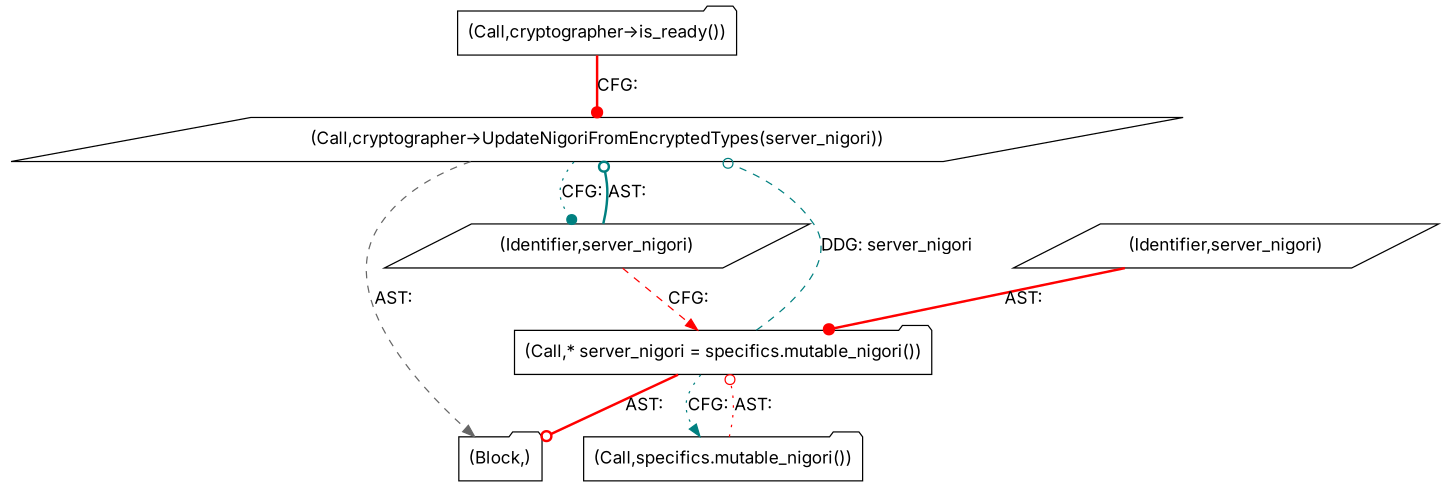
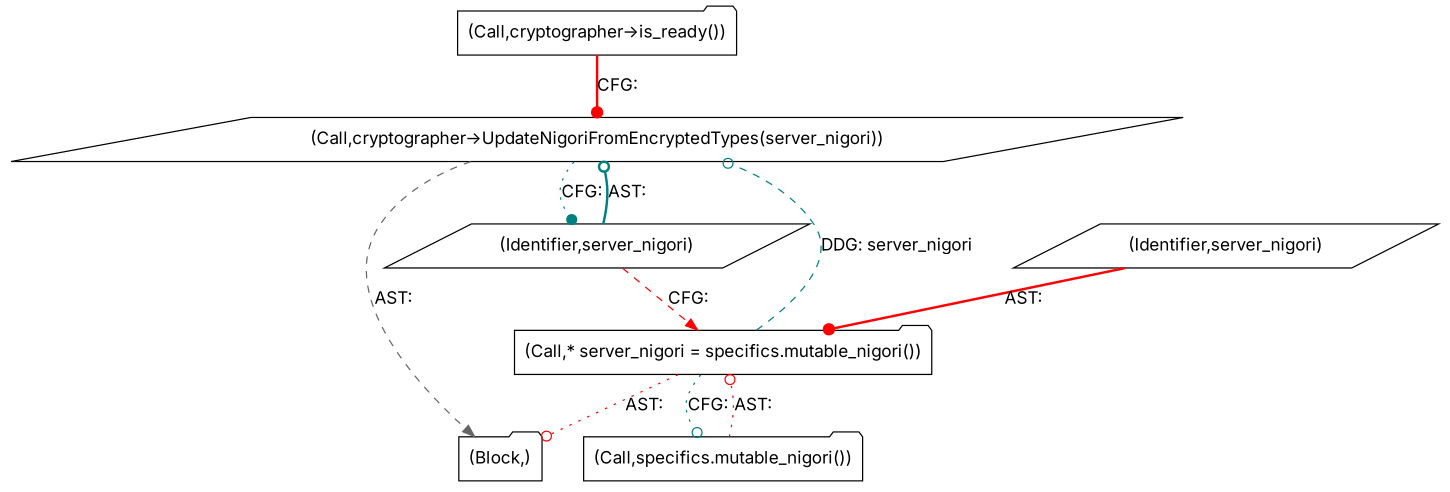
edge "(Call,* server_nigori = specifics.mutable_nigori())" -> "(Call,specifics.mutable_nigori())": arrowhead normal -> odot
edge "(Call,* server_nigori = specifics.mutable_nigori())" -> "(Block,)": style bold -> dotted
